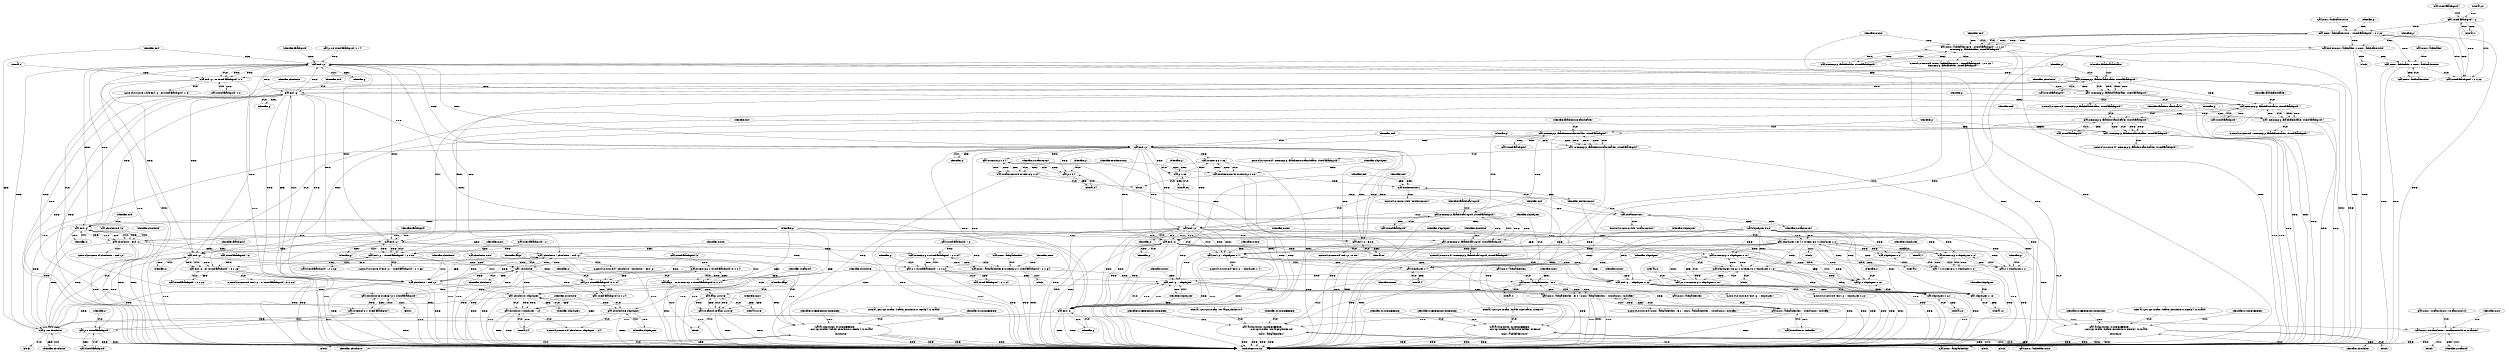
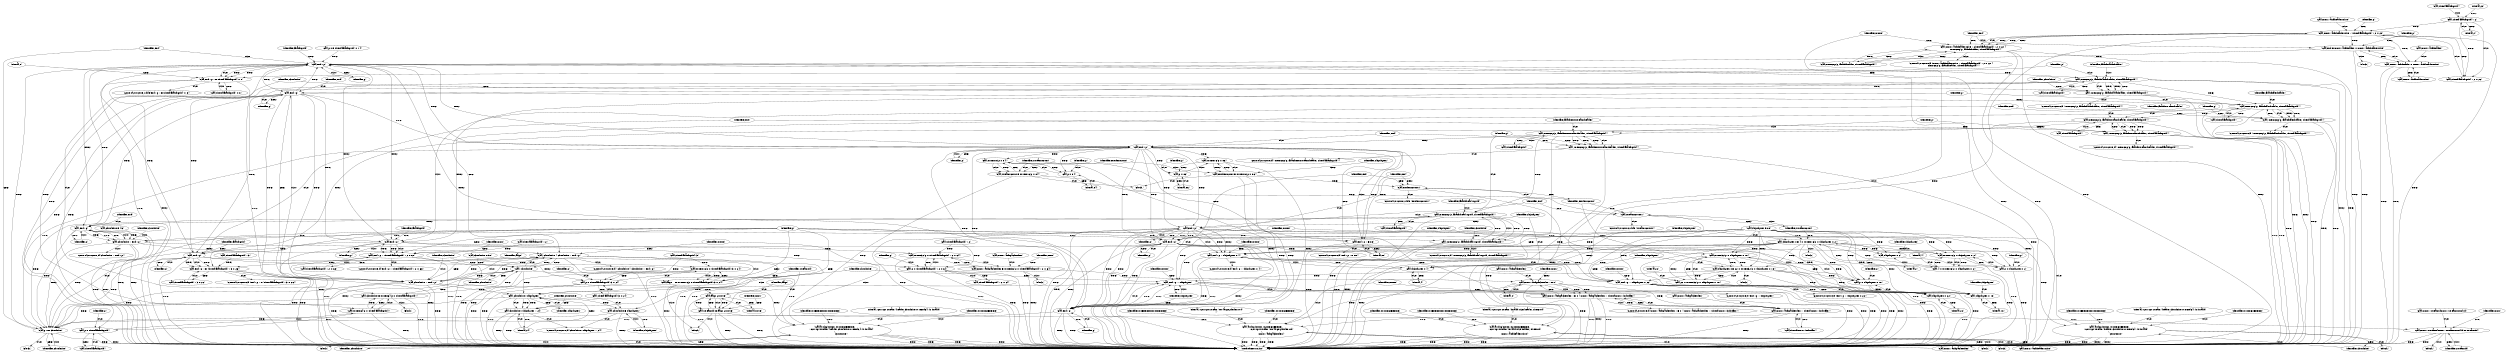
edge "(Call,mms->asf_header + mms->asf_header_size)" -> "(Call,sizeof(ff_asf_guid) * 2 + 22)": now "(Call,mms->asf_header + mms->asf_header_size)" -> "(Call,end = mms->asf_header + mms->asf_header_size)"
edge "(Call,!chunksize)" -> "(Call,sizeof(ff_asf_guid)*3 + 24)": now "(Call,!chunksize)" -> "(Call,p += chunksize)"
